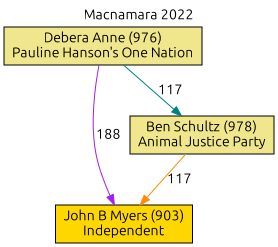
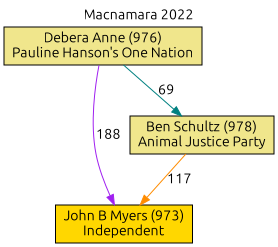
edge "Debera Anne (976) Pauline Hanson's One Nation" -> "Ben Schultz (978) Animal Justice Party": label "117" -> "69"
node "John B Myers (903) Independent": label "John B Myers (903) Independent" -> "John B Myers (973) Independent"
